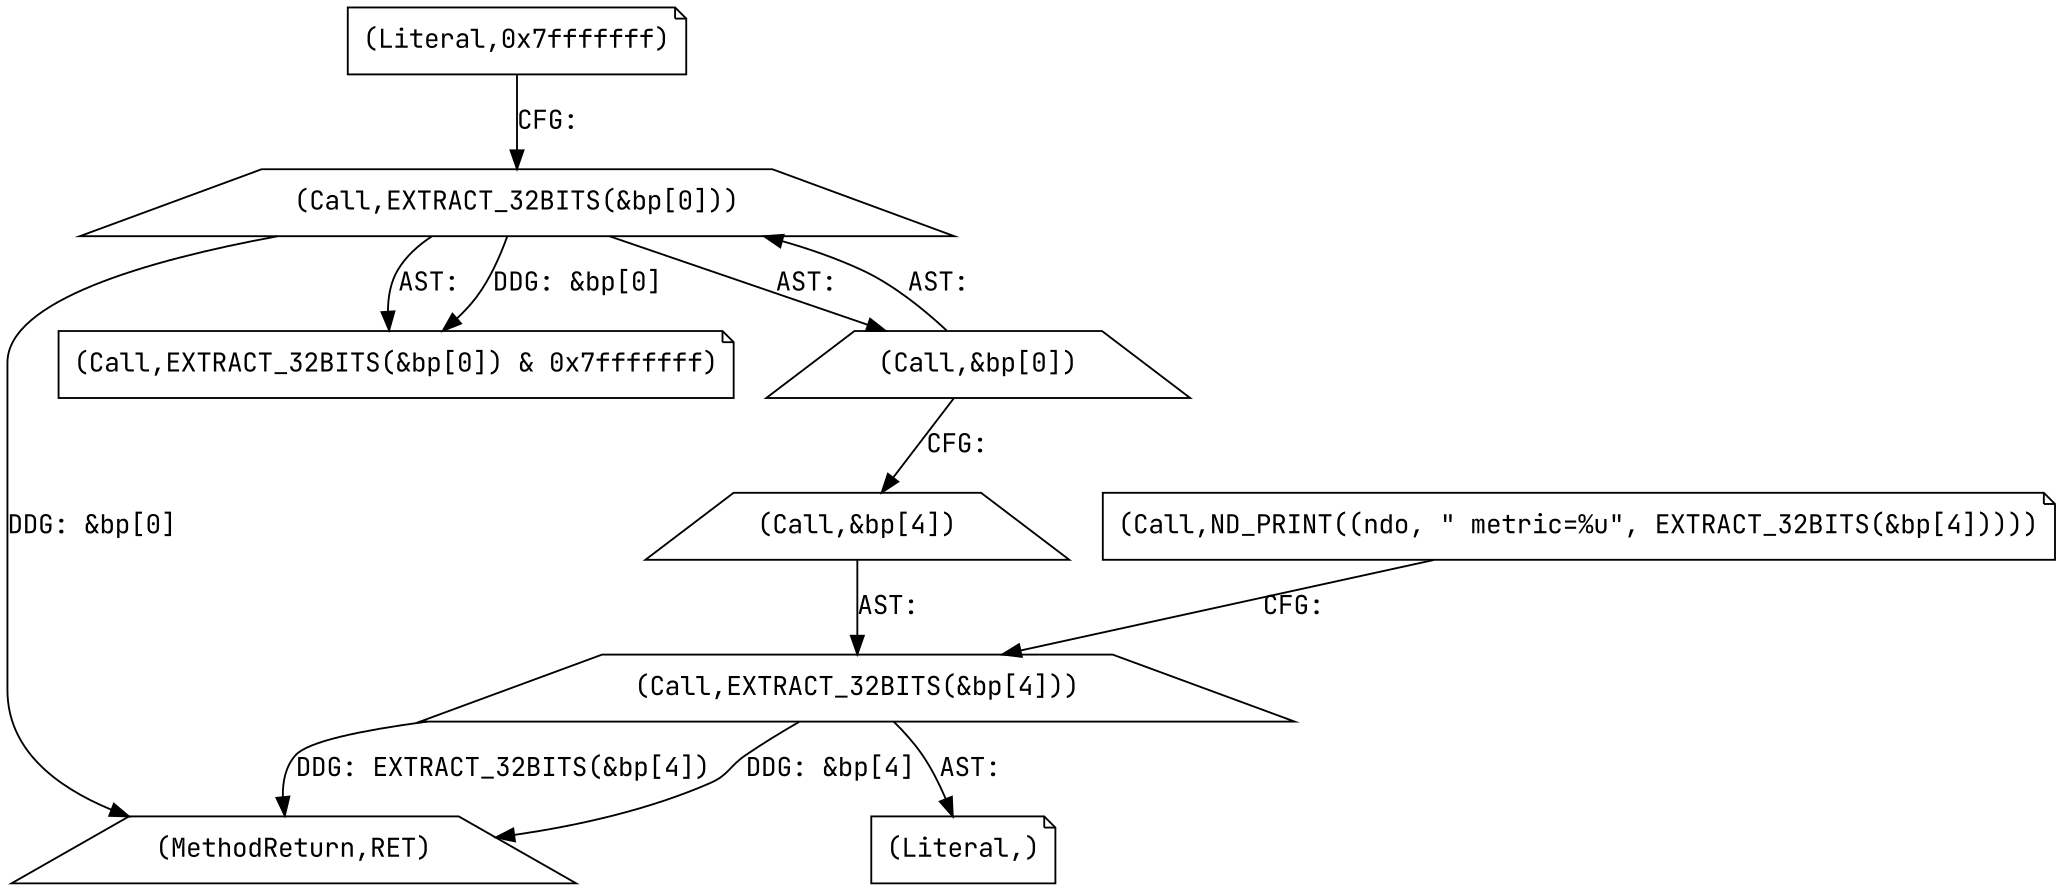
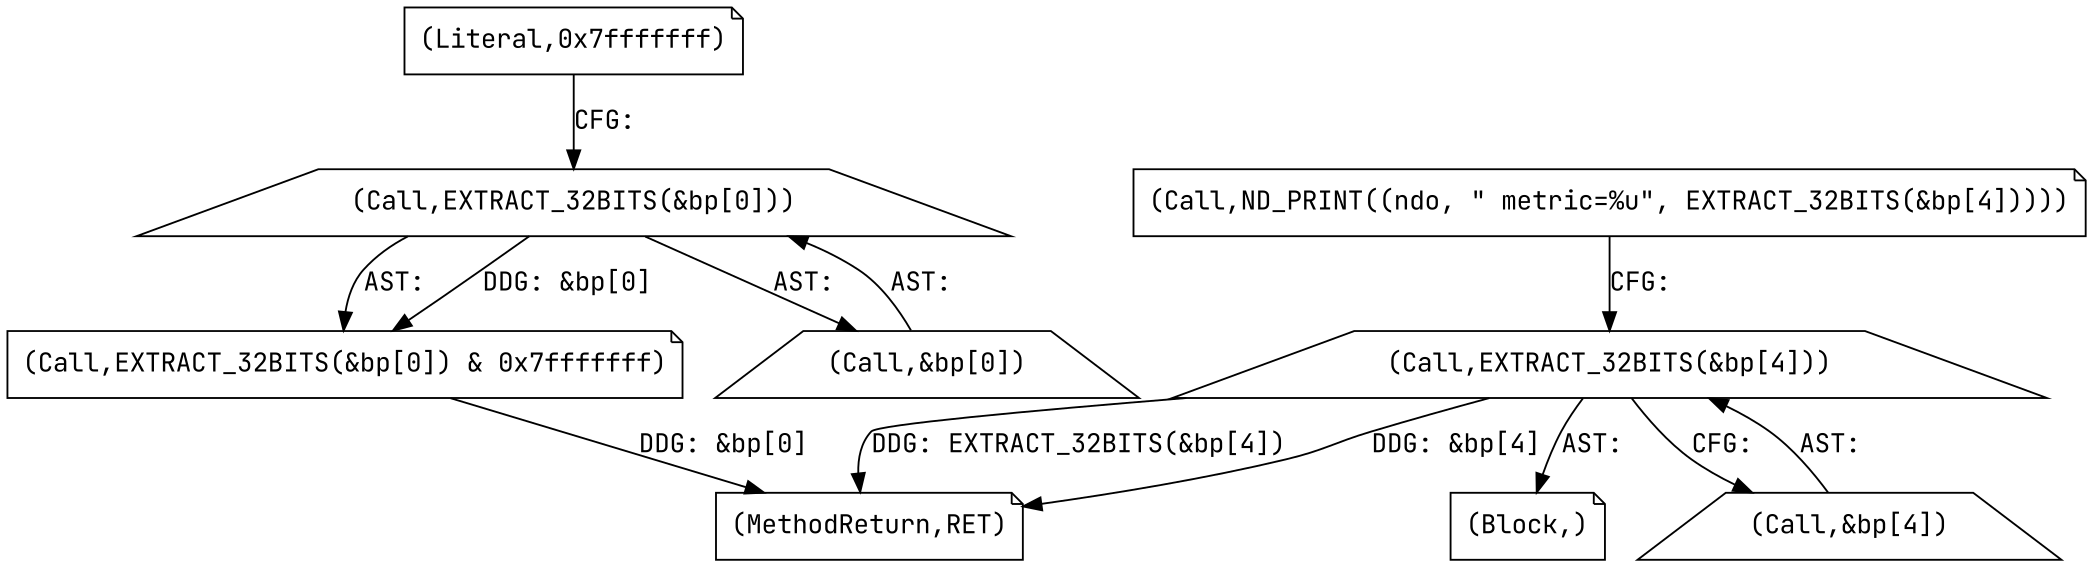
edge "(Call,&bp[0])" -> "(Call,&bp[4])": now "(Call,EXTRACT_32BITS(&bp[4]))" -> "(Call,&bp[4])"
edge "(Call,EXTRACT_32BITS(&bp[0]))" -> "(MethodReturn,RET)": now "(Call,EXTRACT_32BITS(&bp[0]) & 0x7fffffff)" -> "(MethodReturn,RET)"
node "(MethodReturn,RET)": shape trapezium -> note
node "(Literal,)": label "(Literal,)" -> "(Block,)"
